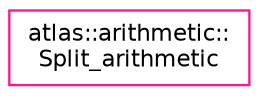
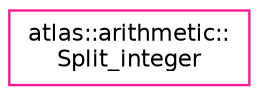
node "atlas::arithmetic:: Split_arithmetic": label "atlas::arithmetic:: Split_arithmetic" -> "atlas::arithmetic:: Split_integer"
